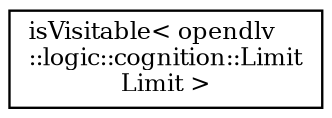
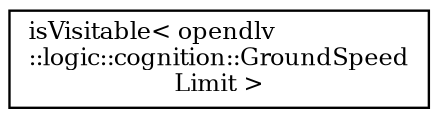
node "isVisitable< opendlv ::logic::cognition::Limit Limit >": label "isVisitable< opendlv ::logic::cognition::Limit Limit >" -> "isVisitable< opendlv ::logic::cognition::GroundSpeed Limit >"
